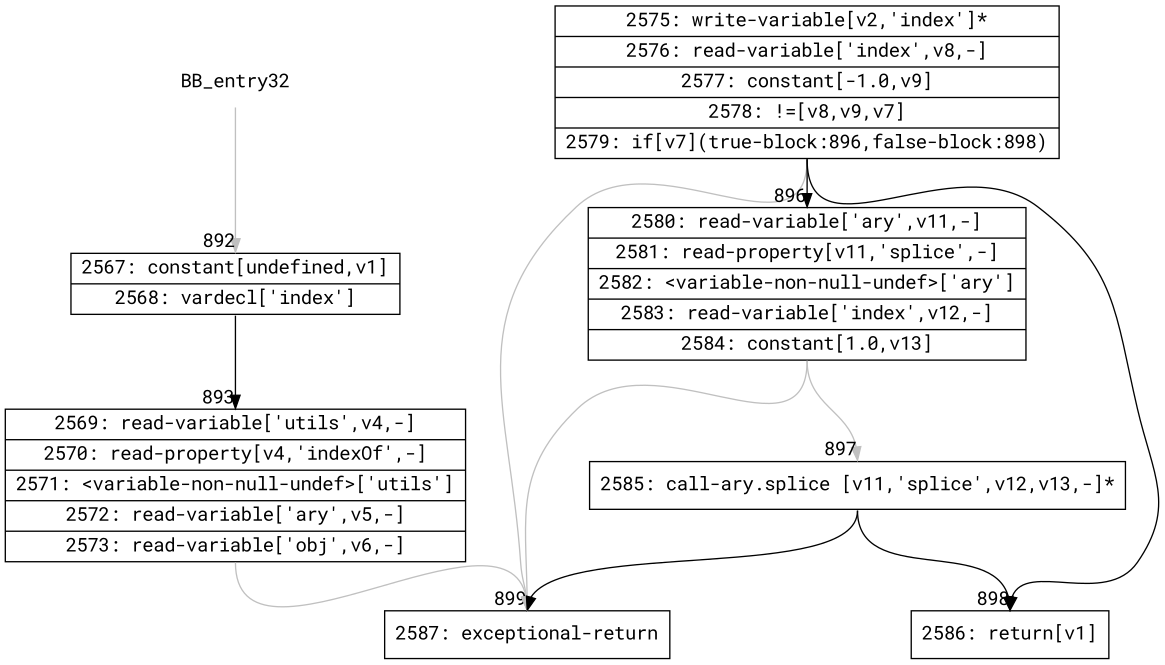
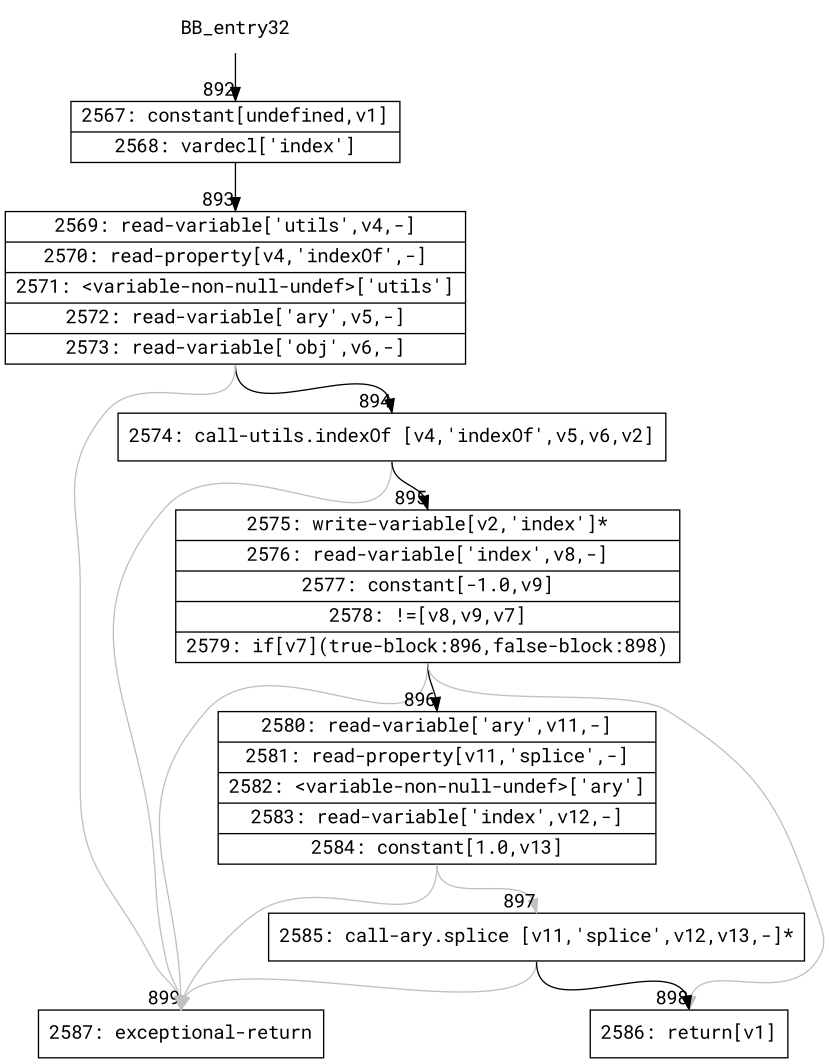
edge "BB_entry32" -> "2567: constant[undefined,v1]": color gray -> black
edge "2575: write-variable[v2,'index']*" -> "2586: return[v1]": color black -> gray
node "2574: call-utils.indexOf [v4,'indexOf',v5,v6,v2]": added
edge "2585: call-ary.splice [v11,'splice',v12,v13,-]*" -> "2587: exceptional-return": color black -> gray
